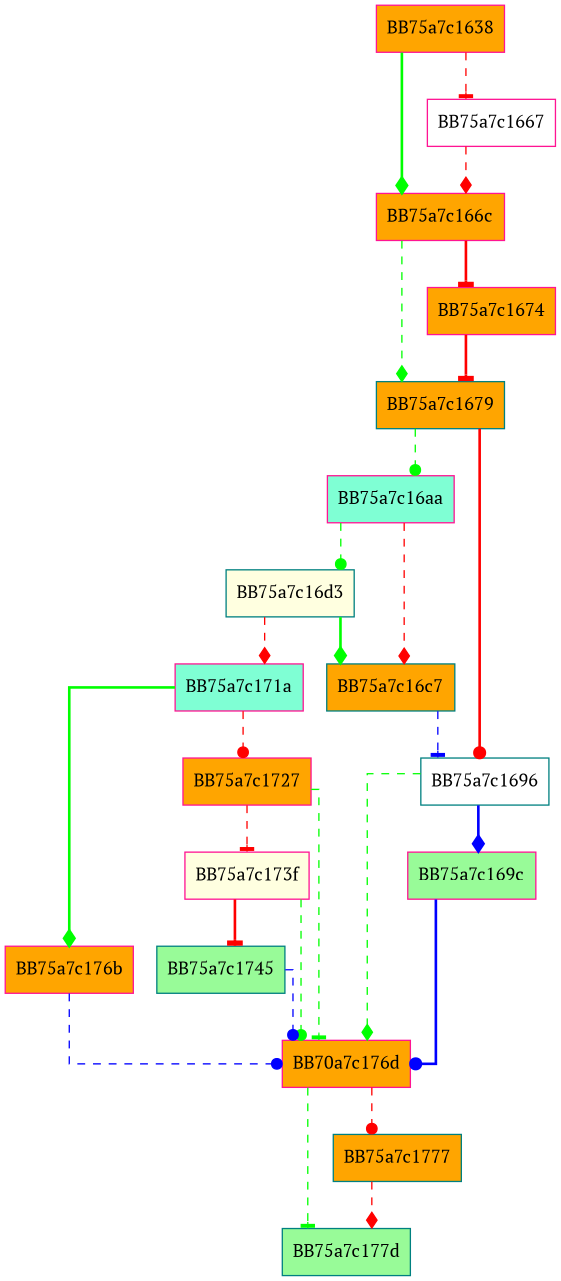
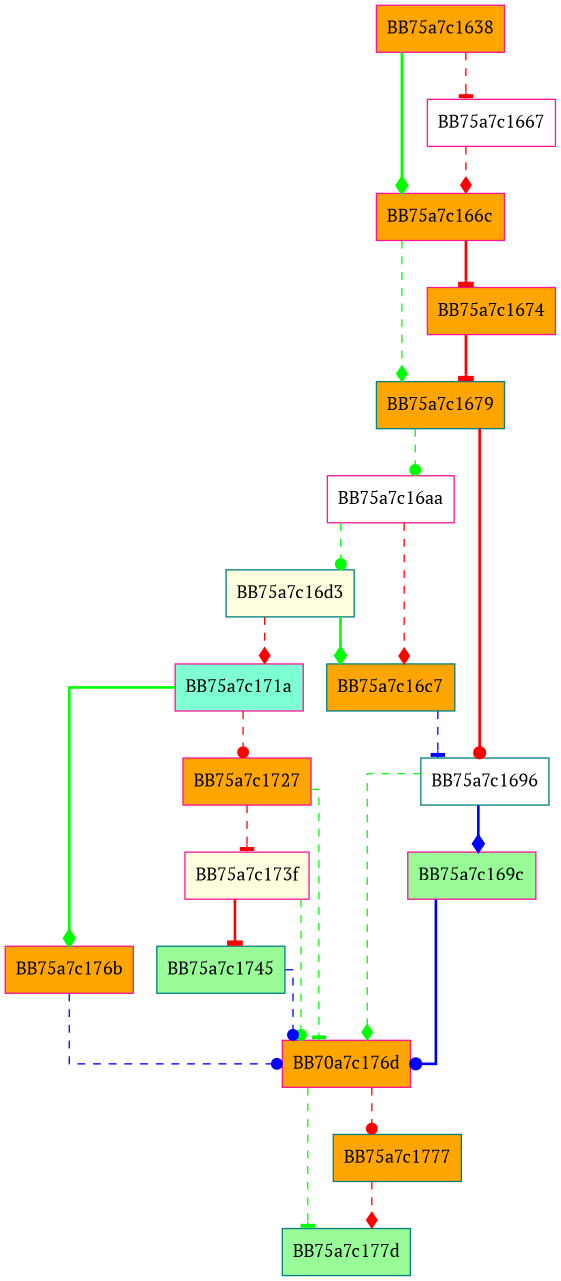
node "BB75a7c16aa": fillcolor aquamarine -> white
